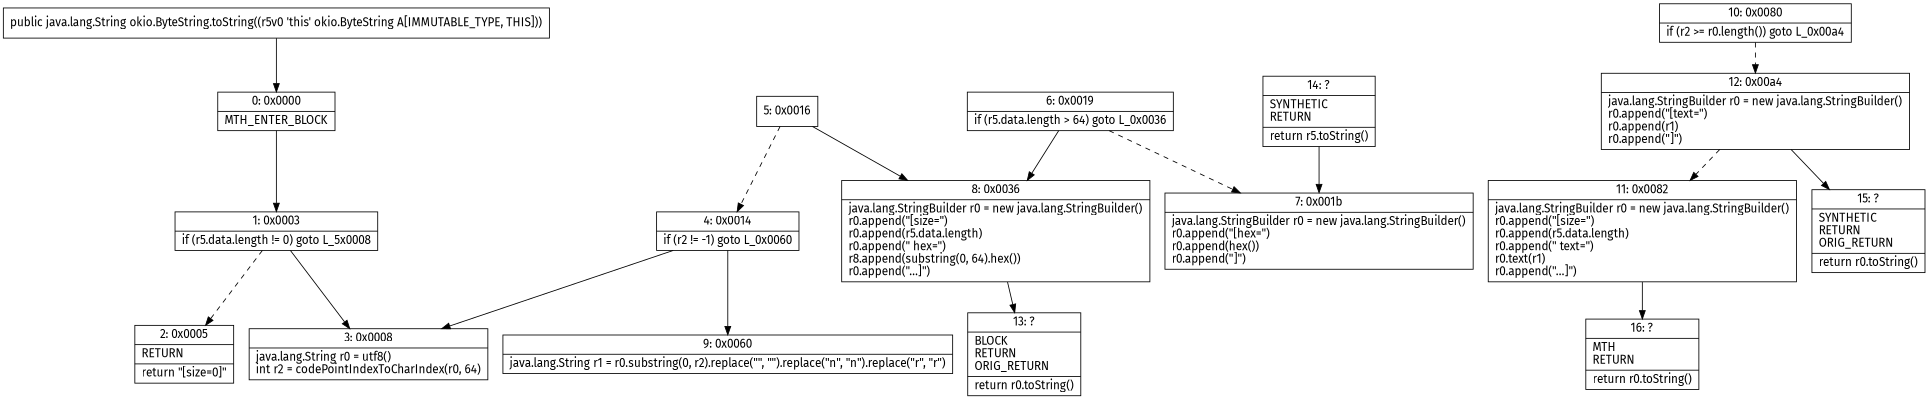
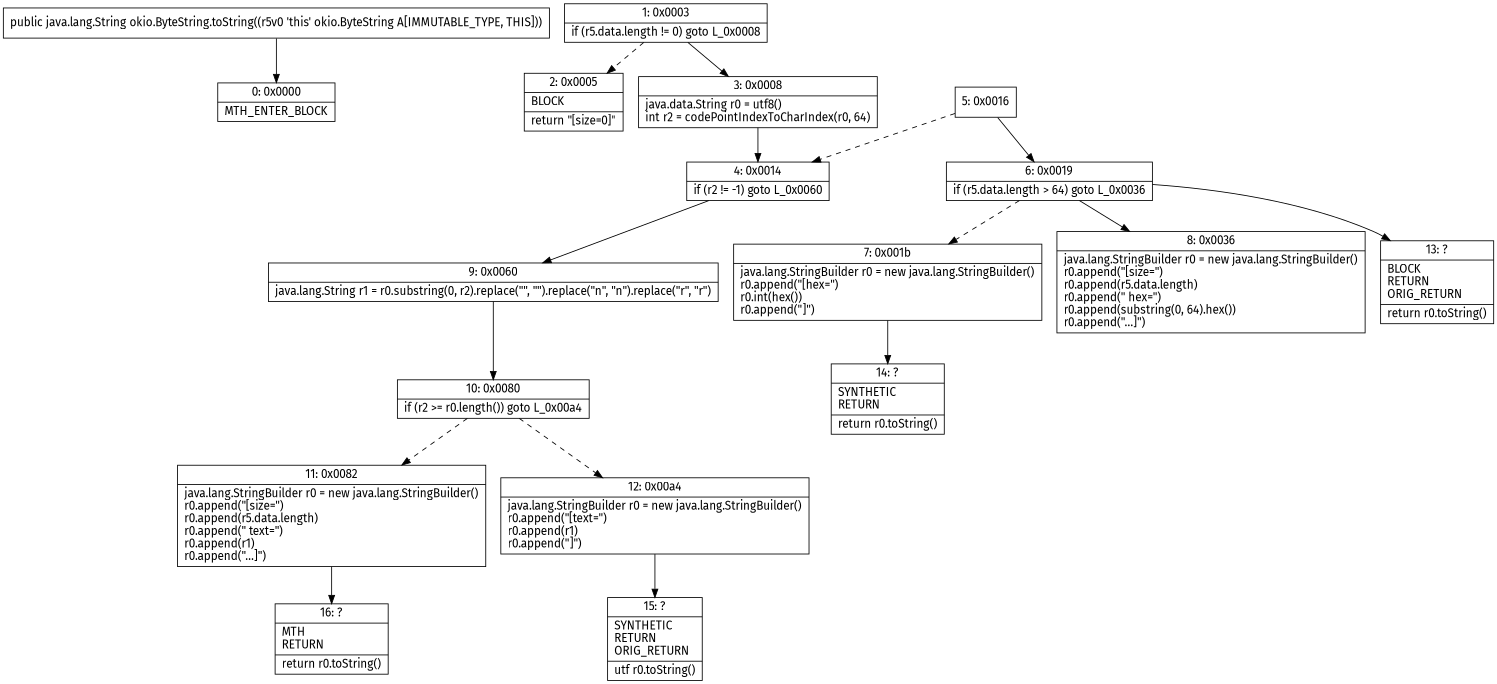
node "14: ?": text "return r5.toString()" -> "return r0.toString()"
edge "5: 0x0016" -> "8: 0x0036": now "5: 0x0016" -> "6: 0x0019"
edge "12: 0x00a4" -> "11: 0x0082": now "10: 0x0080" -> "11: 0x0082"
edge "14: ?" -> "7: 0x001b": reversed
edge "0: 0x0000" -> "1: 0x0003": removed
node "1: 0x0003": text "if (r5.data.length != 0) goto L_5x0008" -> "if (r5.data.length != 0) goto L_0x0008"
node "7: 0x001b": text "r0.append(hex())" -> "r0.int(hex())"
node "8: 0x0036": text "r8.append(substring(0, 64).hex())" -> "r0.append(substring(0, 64).hex())"
node "11: 0x0082": text "r0.text(r1)" -> "r0.append(r1)"
node "15: ?": text "return r0.toString()" -> "utf r0.toString()"
edge "4: 0x0014" -> "3: 0x0008": reversed
edge "8: 0x0036" -> "13: ?": now "6: 0x0019" -> "13: ?"
edge "9: 0x0060" -> "10: 0x0080": added
node "2: 0x0005": text "RETURN" -> "BLOCK"
node "3: 0x0008": text "java.lang.String r0 = utf8()" -> "java.data.String r0 = utf8()"
